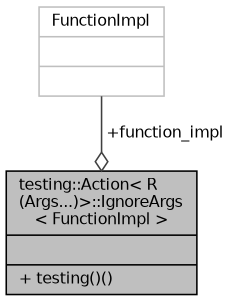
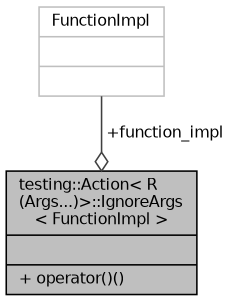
node "testing::Action< R": text "+ testing()()" -> "+ operator()()"
